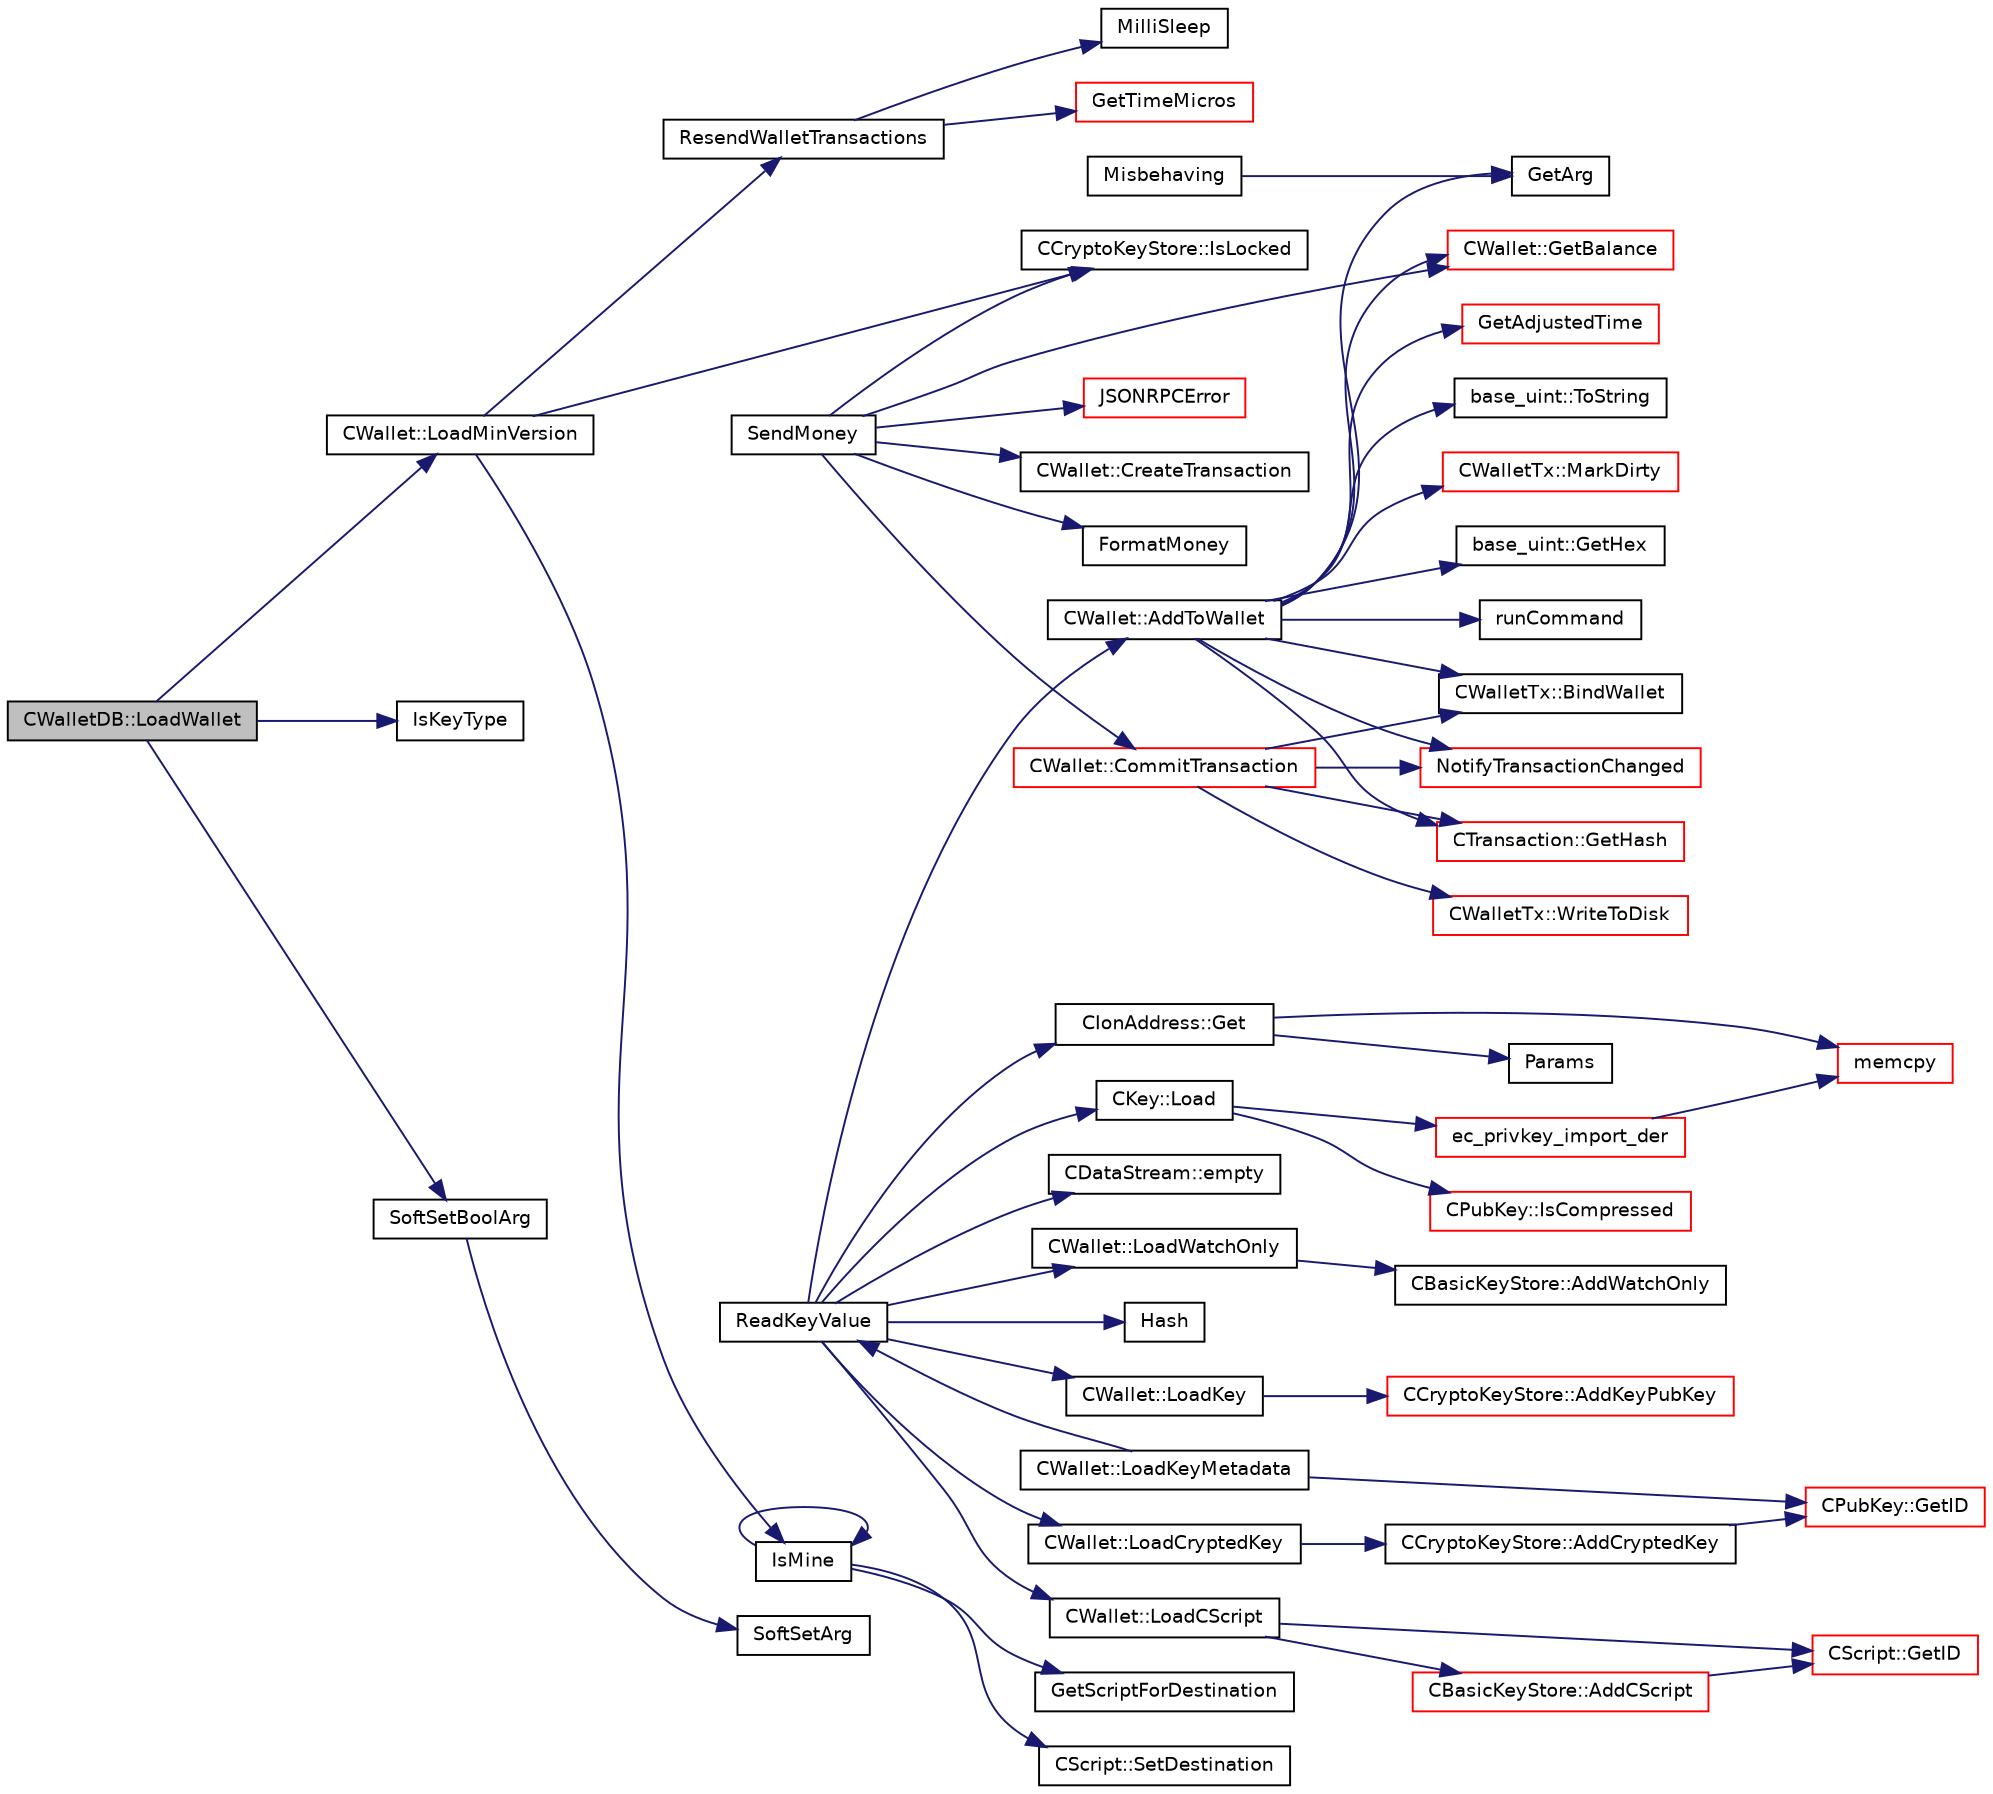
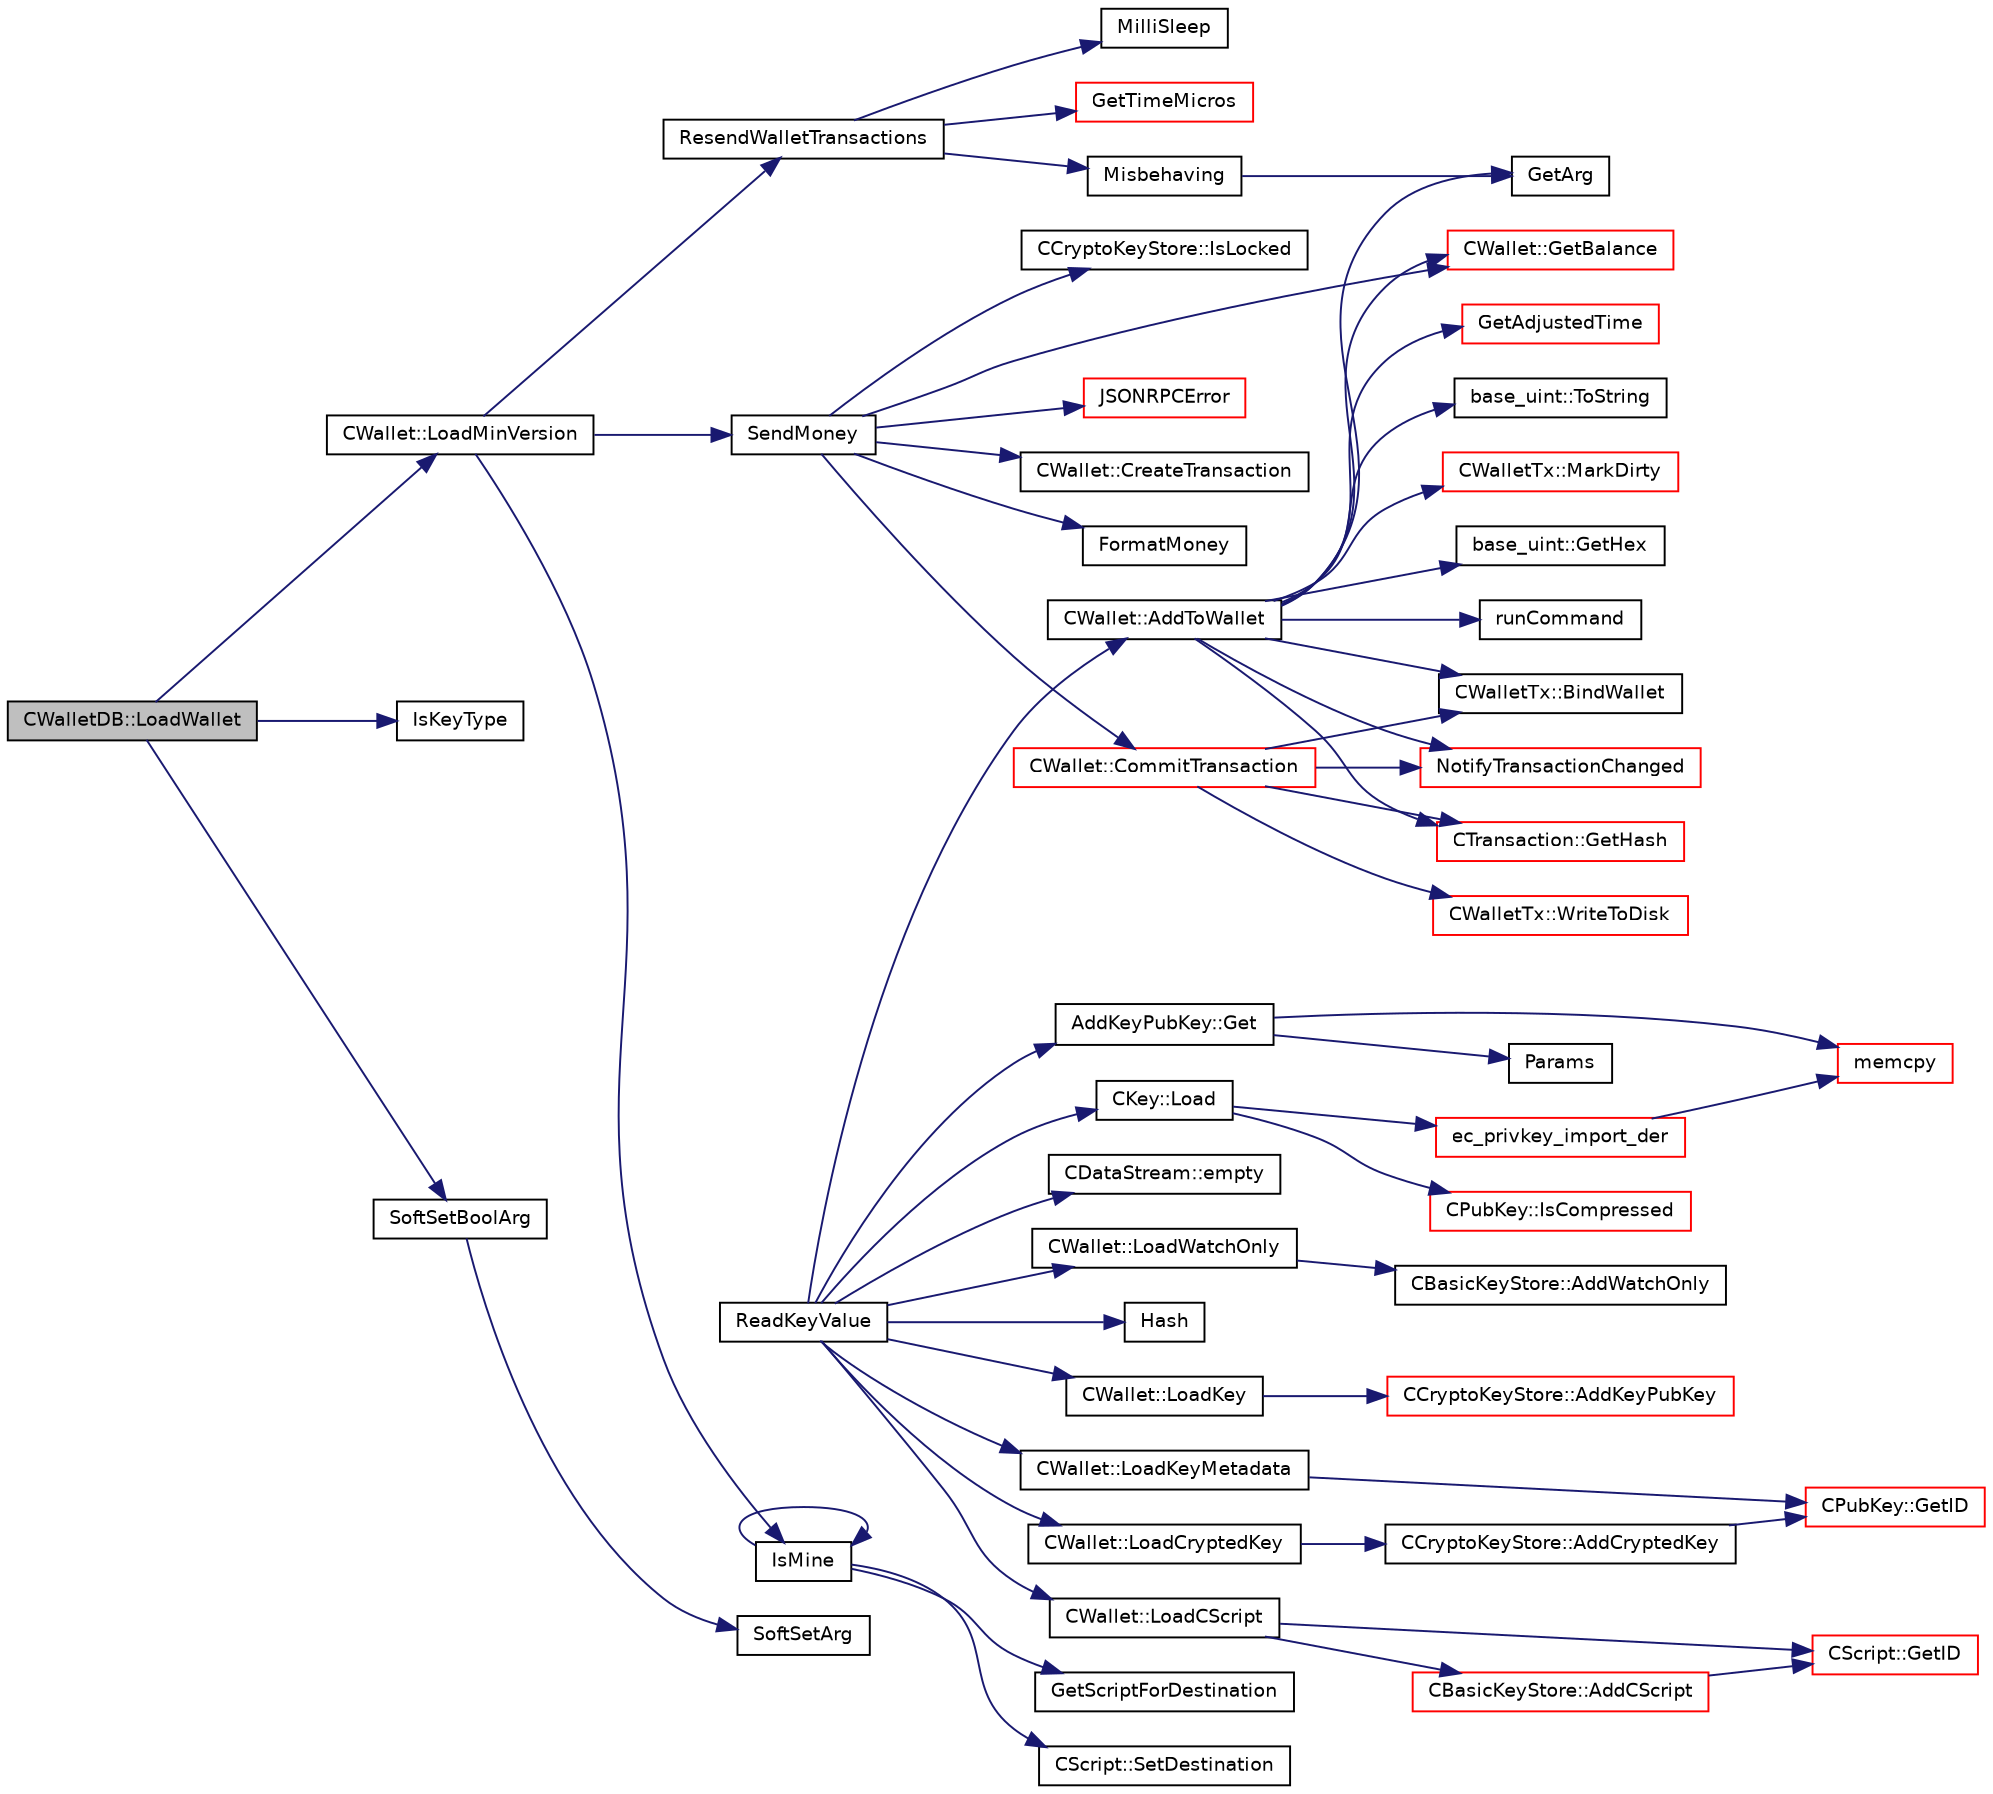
edge "ResendWalletTransactions" -> "Misbehaving": added
edge "CWallet::LoadMinVersion" -> "CCryptoKeyStore::IsLocked": now "CWallet::LoadMinVersion" -> "SendMoney"
node "CIonAddress::Get": label "CIonAddress::Get" -> "AddKeyPubKey::Get"
edge "CWallet::LoadKeyMetadata" -> "ReadKeyValue": reversed
